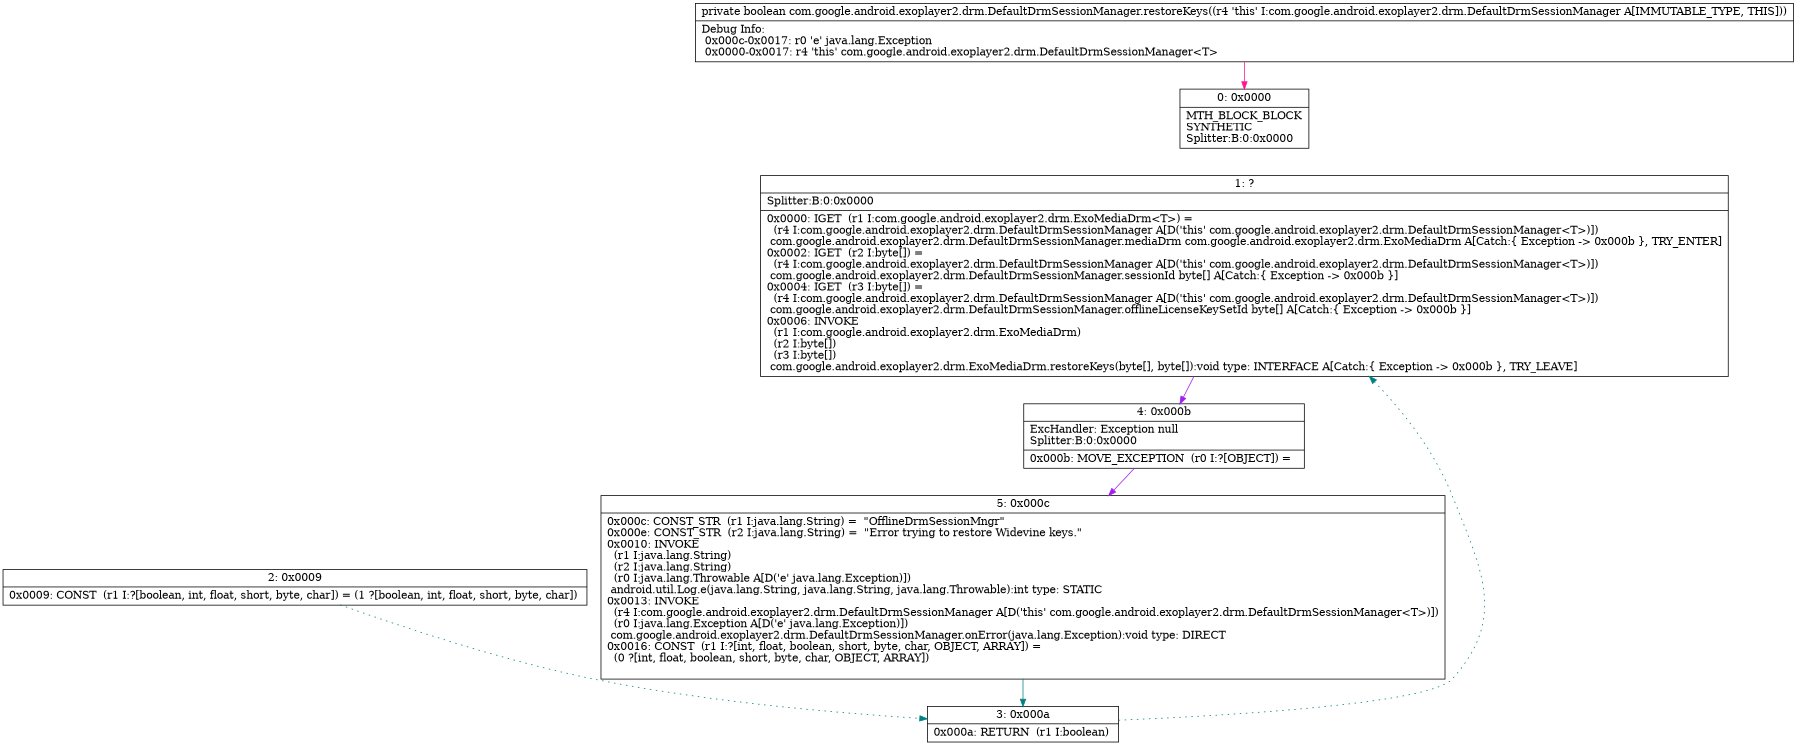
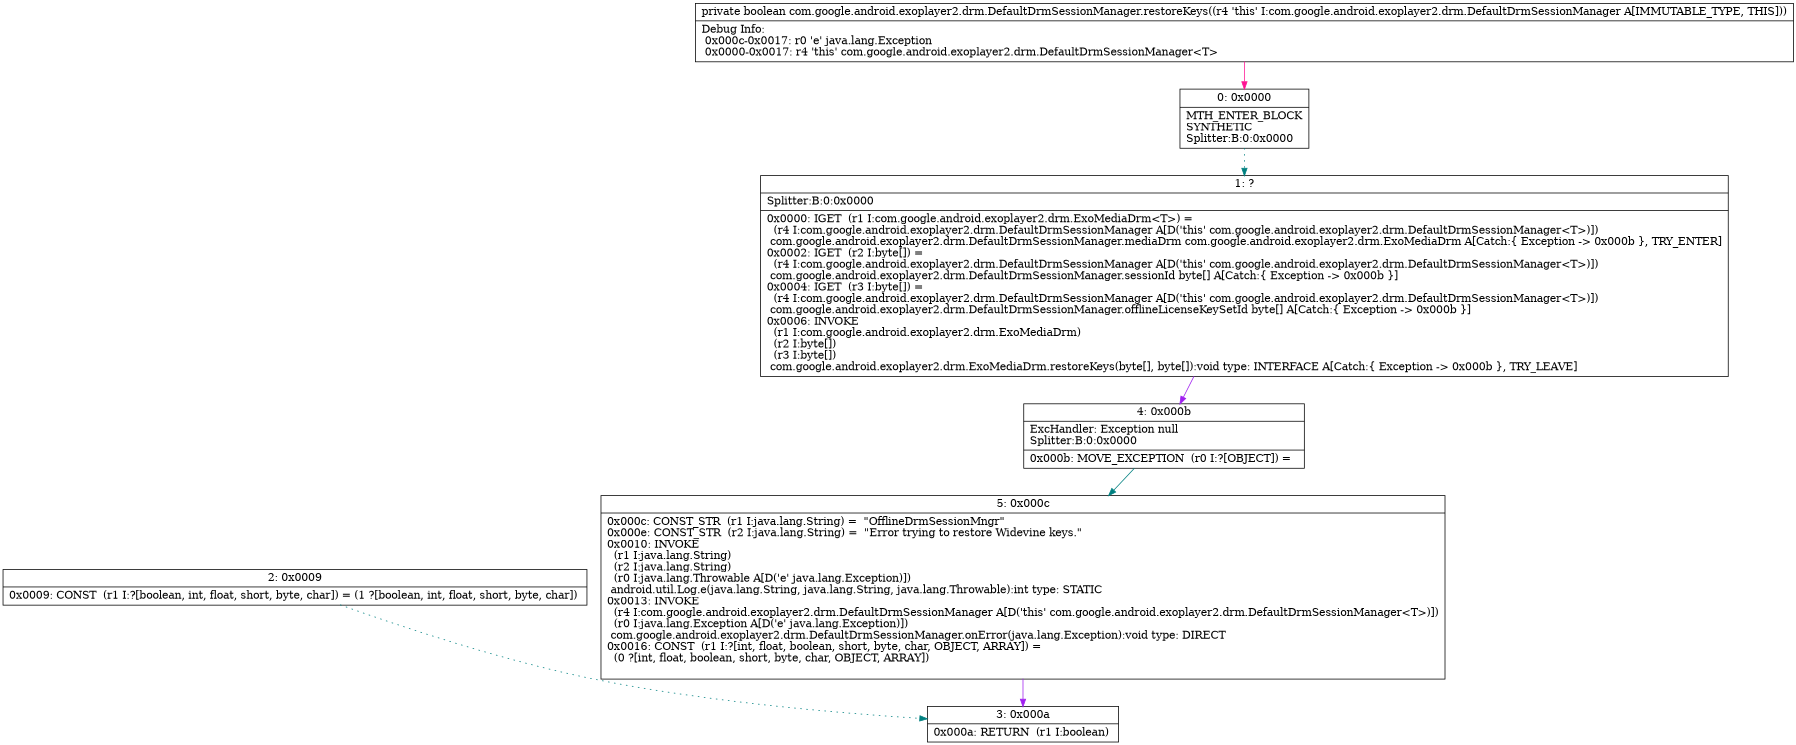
node "0: 0x0000": text "MTH_BLOCK_BLOCK" -> "MTH_ENTER_BLOCK"
edge "4: 0x000b" -> "5: 0x000c": color purple -> teal
edge "3: 0x000a" -> "1: ?": now "0: 0x0000" -> "1: ?"
edge "5: 0x000c" -> "3: 0x000a": color teal -> purple
